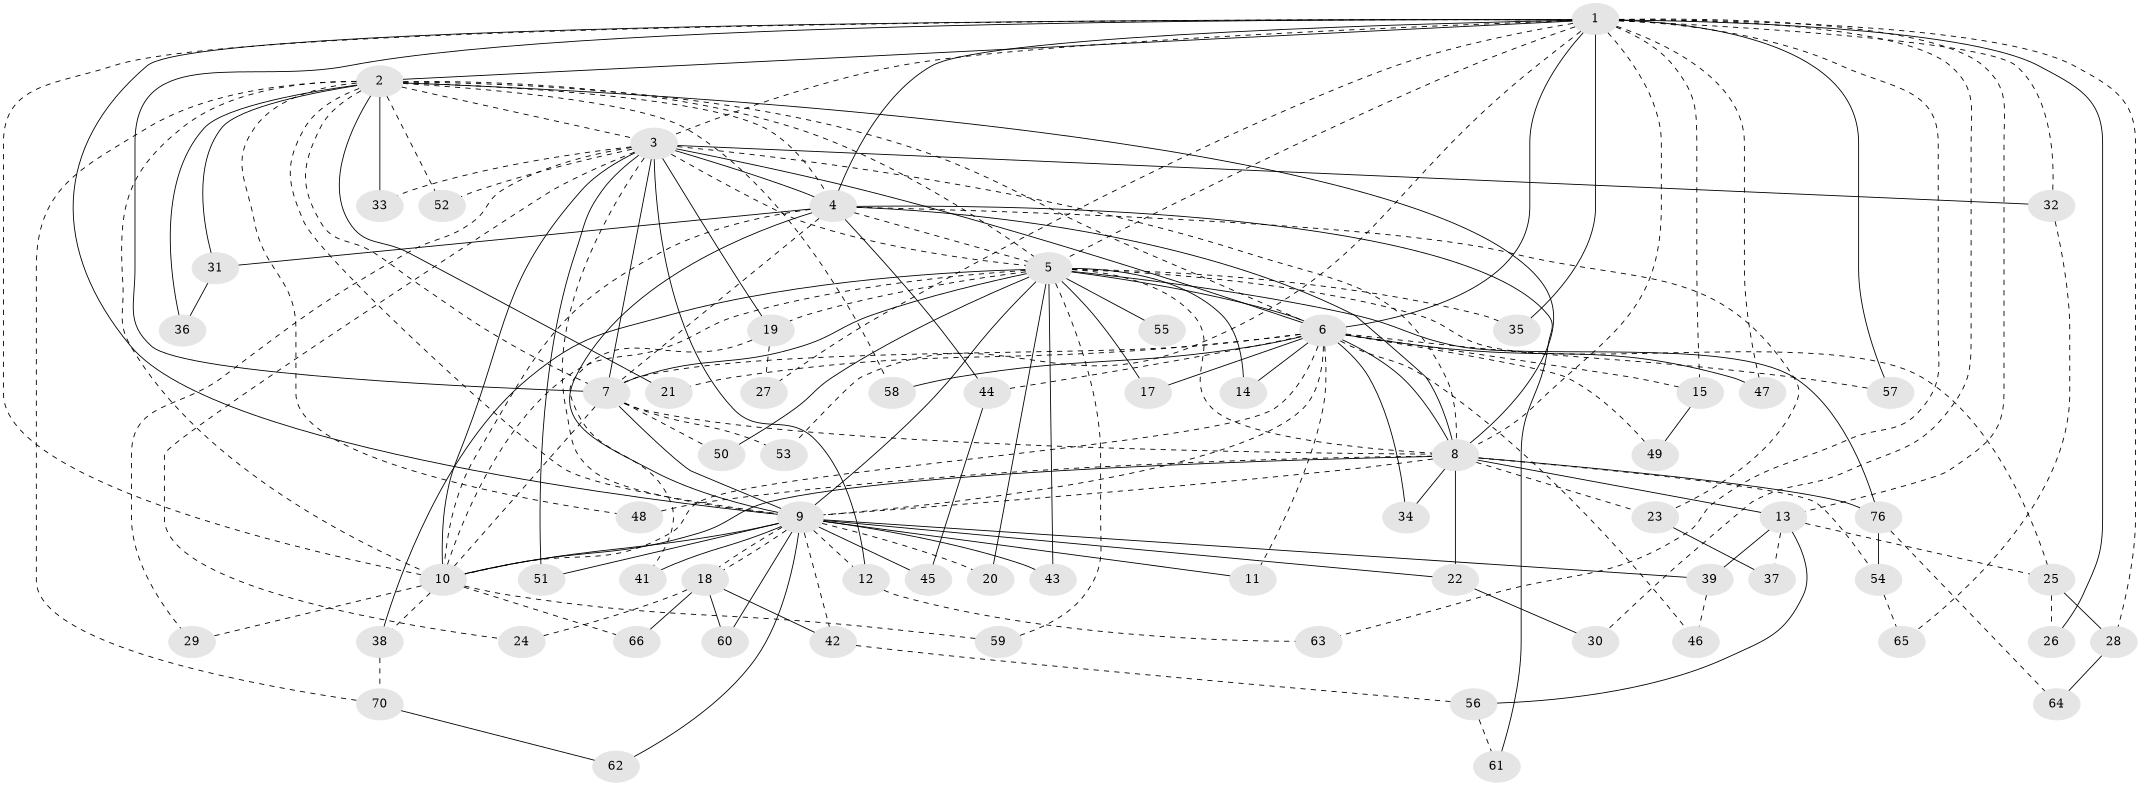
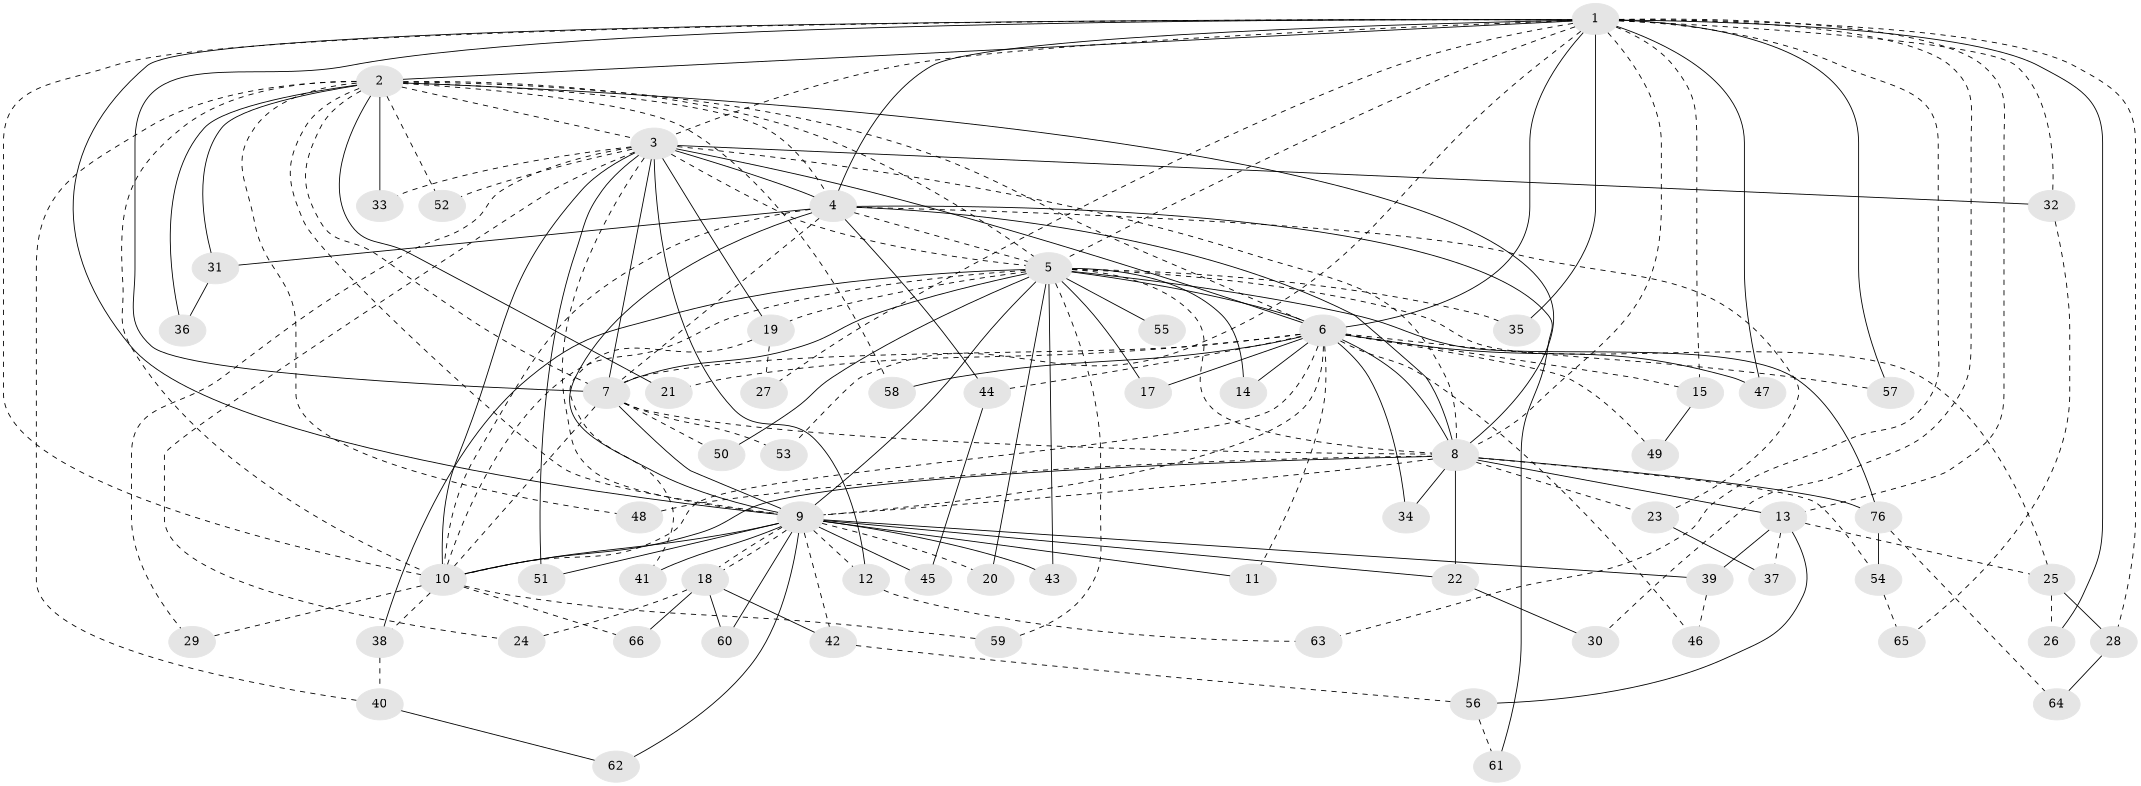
edge "1" -- "47": style dashed -> solid
node "70": label "70" -> "40"
